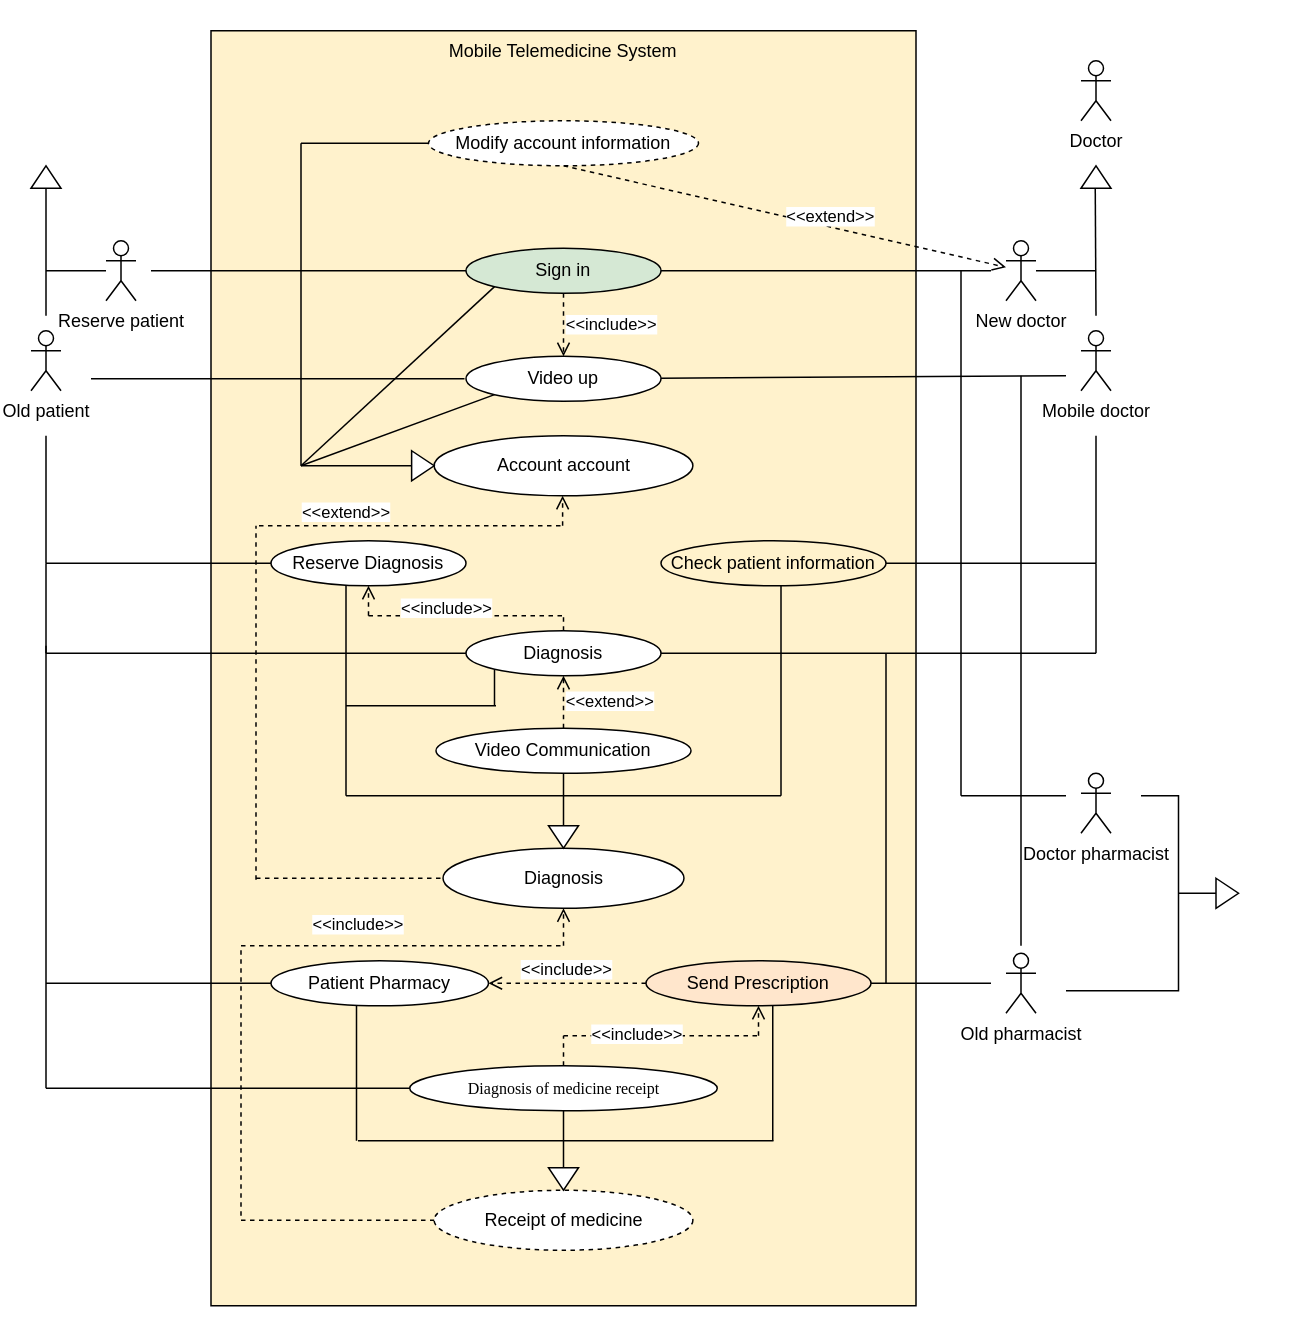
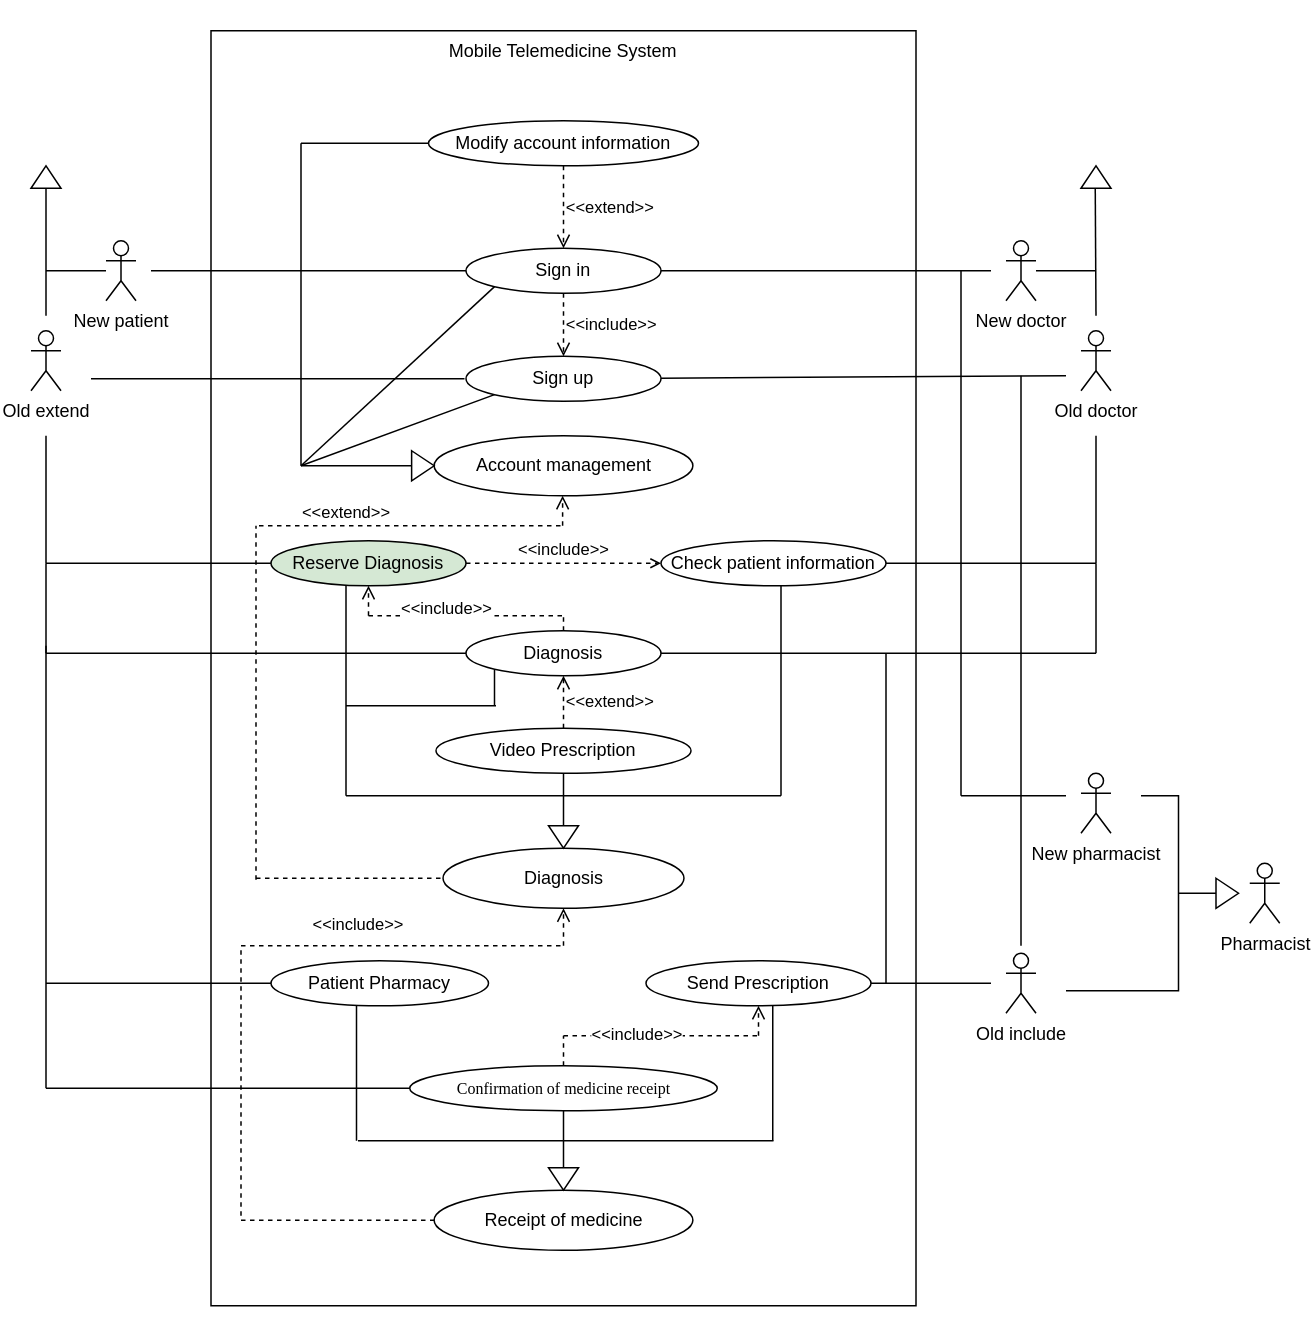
node "Mobile Telemedicine System": fillcolor #fff2cc -> #ffffff
node "Doctor": removed
node "Modify account information": style dashed -> solid
edge "Modify account information" -> "New doctor": now "Modify account information" -> "Sign in"
node "Sign in": fillcolor #d5e8d4 -> #ffffff
node "Reserve patient": label "Reserve patient" -> "New patient"
node "Video up": label "Video up" -> "Sign up"
node "Old patient": label "Old patient" -> "Old extend"
node "Mobile doctor": label "Mobile doctor" -> "Old doctor"
node "Account account": label "Account account" -> "Account management"
node "Reserve Diagnosis": fillcolor #ffffff -> #d5e8d4
edge "Reserve Diagnosis" -> "Check patient information": added, label "<<include>>"
node "Check patient information": fillcolor #fff2cc -> #ffffff
node "Video Communication": label "Video Communication" -> "Video Prescription"
node "Doctor pharmacist": label "Doctor pharmacist" -> "New pharmacist"
node "Pharmacist": added
edge "Send Prescription" -> "Patient Pharmacy": removed, label "<<include>>"
node "Send Prescription": fillcolor #ffe6cc -> #ffffff
node "Old pharmacist": label "Old pharmacist" -> "Old include"
node "Diagnosis of medicine receipt": label "Diagnosis of medicine receipt" -> "Confirmation of medicine receipt"
node "Receipt of medicine": style dashed -> solid
